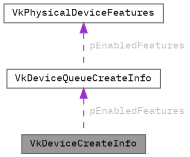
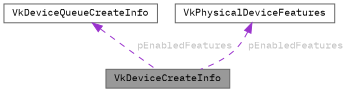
edge "VkDeviceQueueCreateInfo" -> "VkPhysicalDeviceFeatures": now "VkDeviceCreateInfo" -> "VkPhysicalDeviceFeatures"
